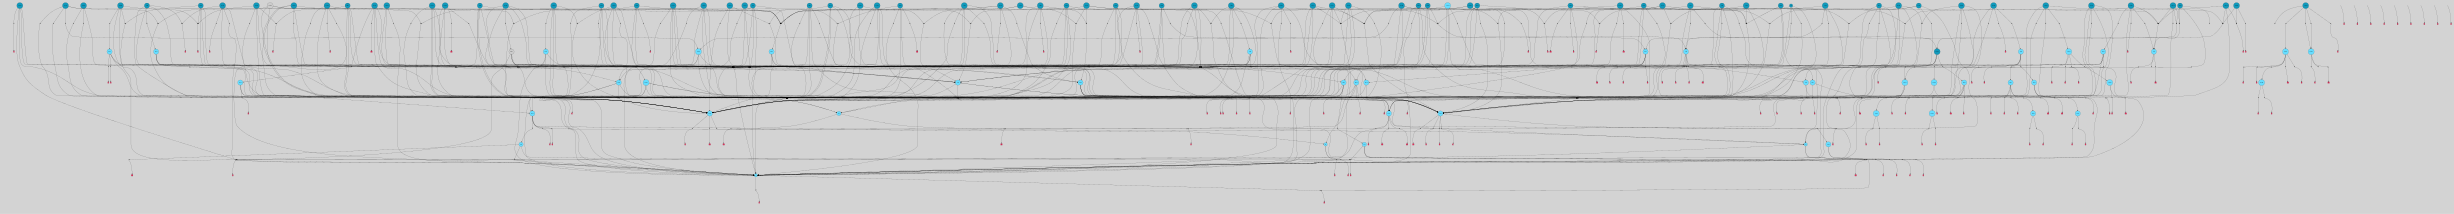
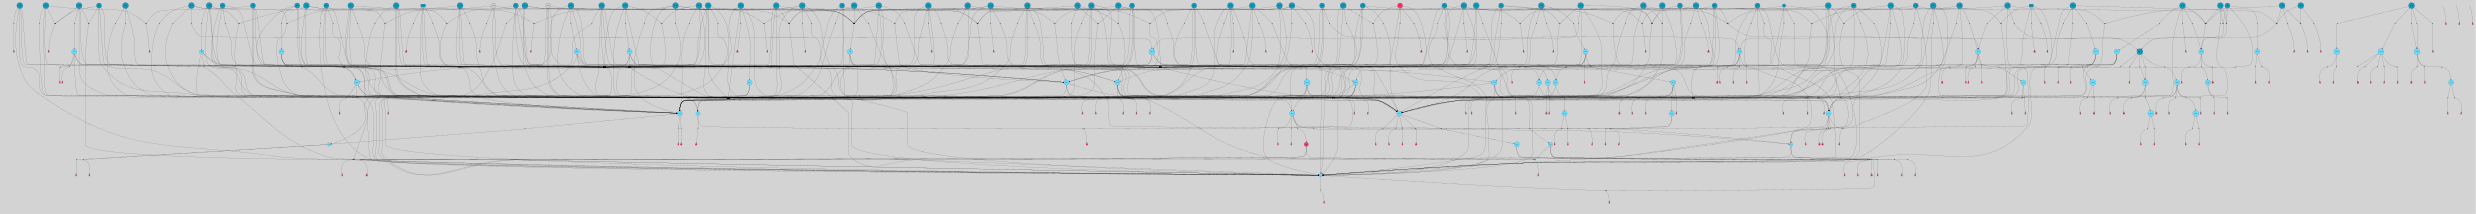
node "T1009": fillcolor #cccccc -> #1199bb
node "T1008": shape circle -> box
node "T930": fillcolor #1199bb -> #cccccc
node "T984": fillcolor #1199bb -> #cccccc
node "T1112": added
node "T950": fillcolor #1199bb -> #ff3366
node "T1123": fillcolor #66ddff -> #1199bb
node "T985": shape circle -> box
node "T897": fillcolor #cccccc -> #66ddff
node "T974": shape circle -> box
node "T919": added
node "T1086": added
node "T1038": removed
node "T918": added
node "T1080": removed
node "T714": added
node "T24": fillcolor #66ddff -> #ff3366
node "6": added
